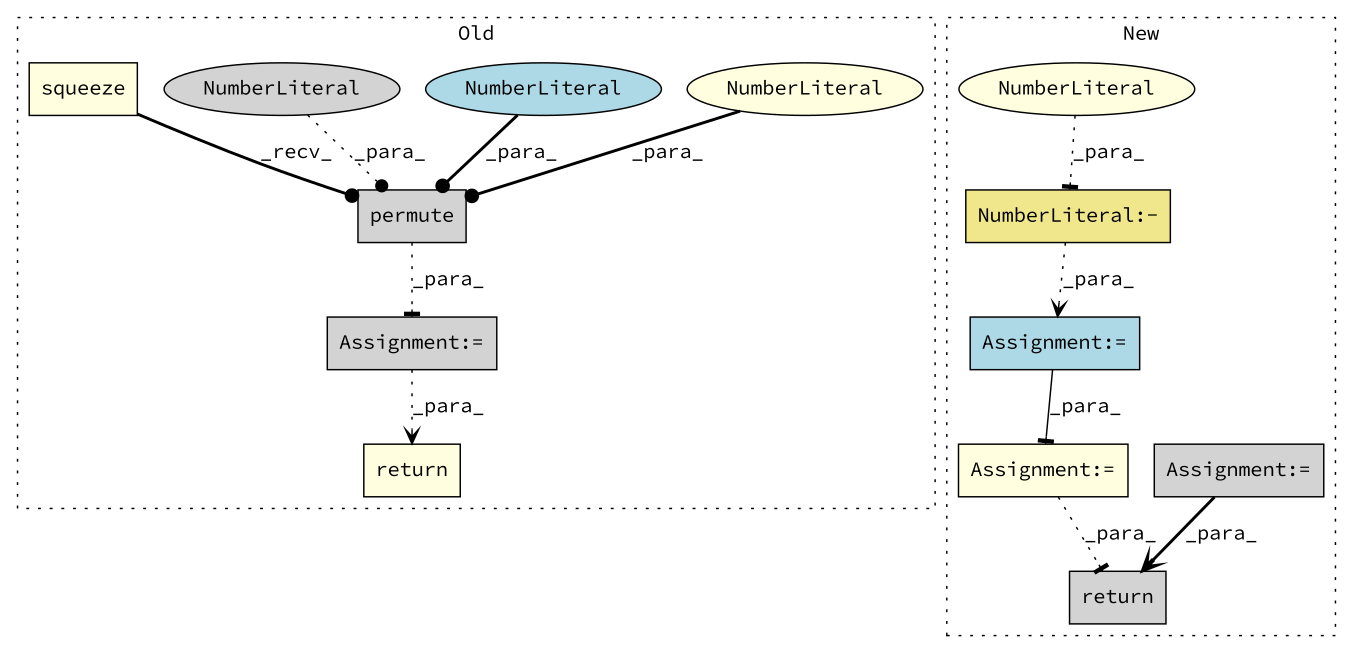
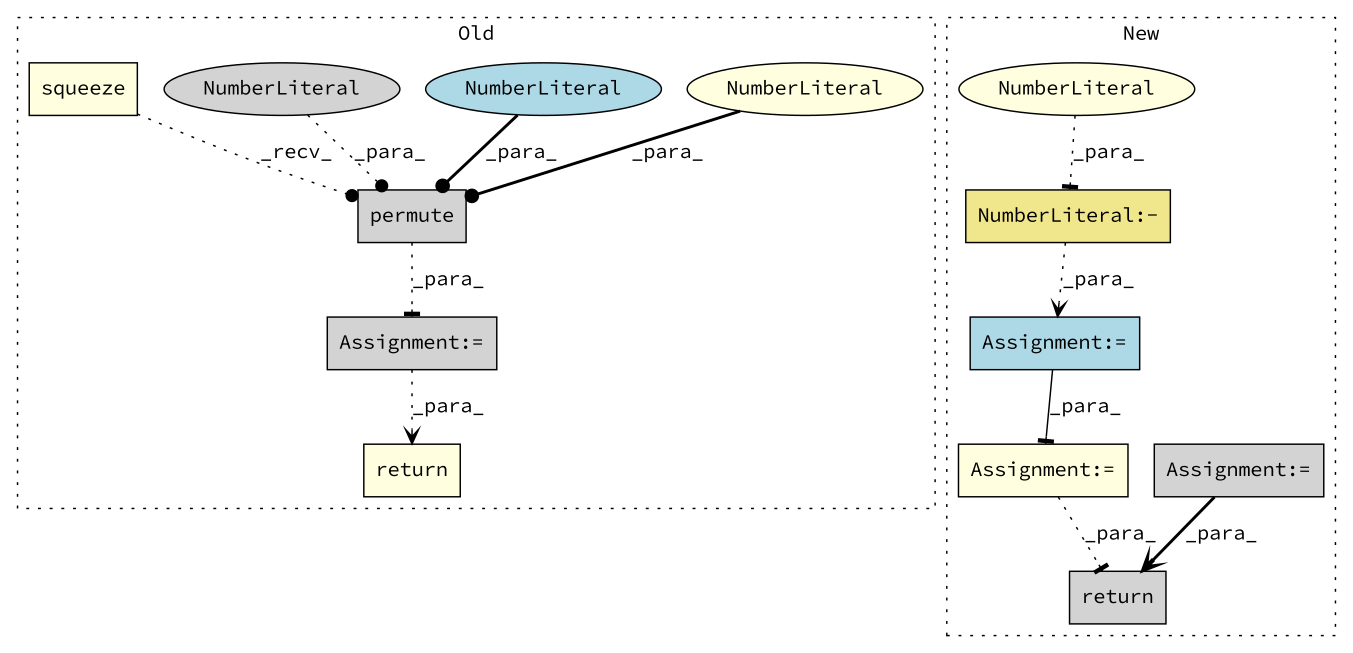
edge "squeeze" -> "permute": style bold -> dotted
